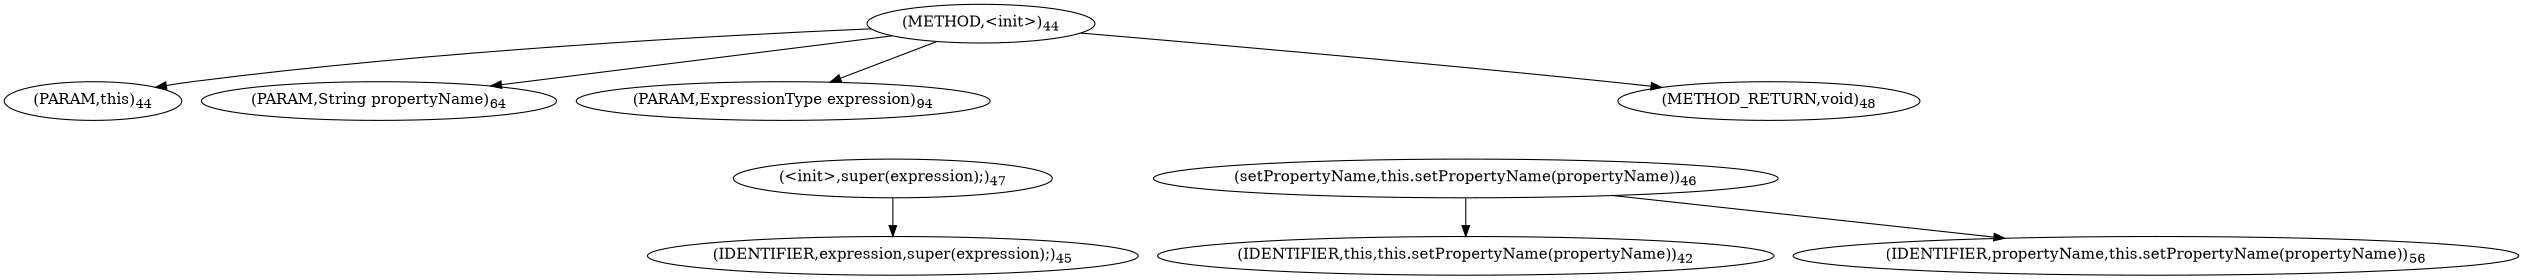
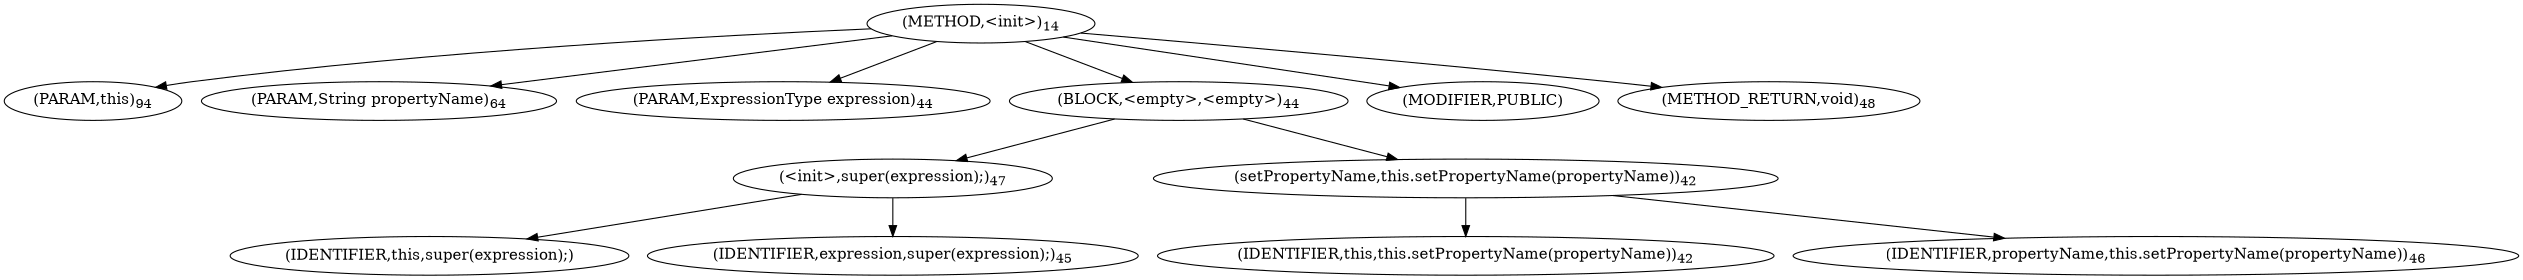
node "(METHOD,<init>)": text "44" -> "14"
node "(PARAM,this)": text "44" -> "94"
node "(PARAM,ExpressionType expression)": text "94" -> "44"
node "(BLOCK,<empty>,<empty>)": added
node "(MODIFIER,PUBLIC)": added
node "(setPropertyName,this.setPropertyName(propertyName))": text "46" -> "42"
node "(IDENTIFIER,propertyName,this.setPropertyName(propertyName))": text "56" -> "46"
node "(IDENTIFIER,this,super(expression);)": added
